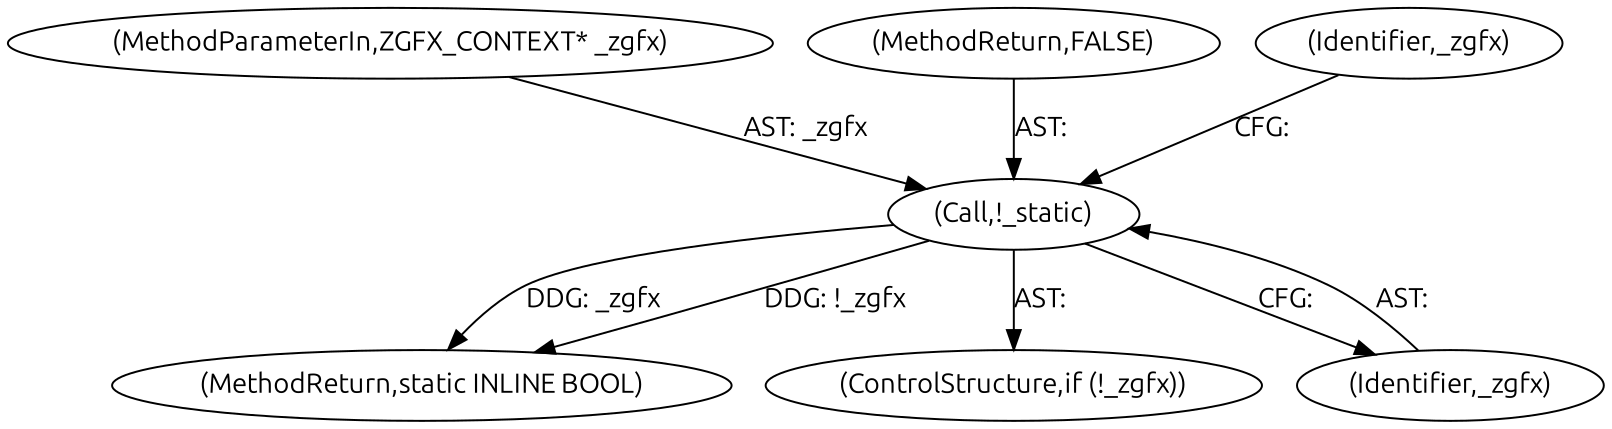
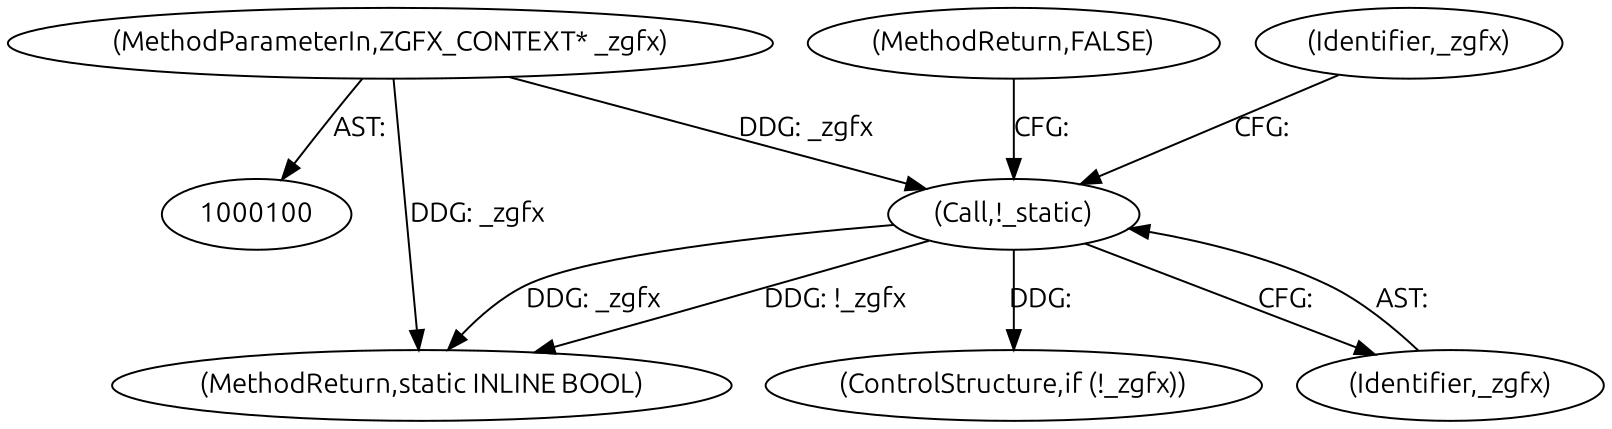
edge "(MethodParameterIn,ZGFX_CONTEXT* _zgfx)" -> "(Call,!_static)": label "AST: _zgfx" -> "DDG: _zgfx"
edge "(MethodReturn,FALSE)" -> "(Call,!_static)": label "AST: " -> "CFG: "
edge "(MethodParameterIn,ZGFX_CONTEXT* _zgfx)" -> "(MethodReturn,static INLINE BOOL)": added, label "DDG: _zgfx"
node "1000100": added
edge "(Call,!_static)" -> "(ControlStructure,if (!_zgfx))": label "AST: " -> "DDG: "
